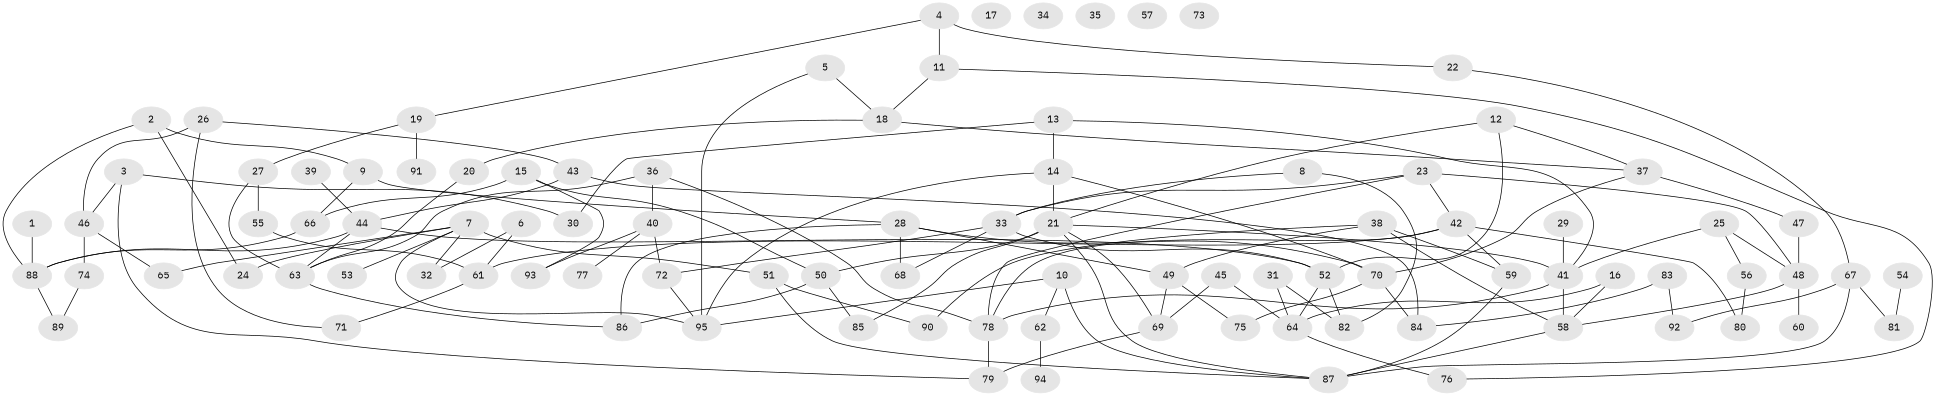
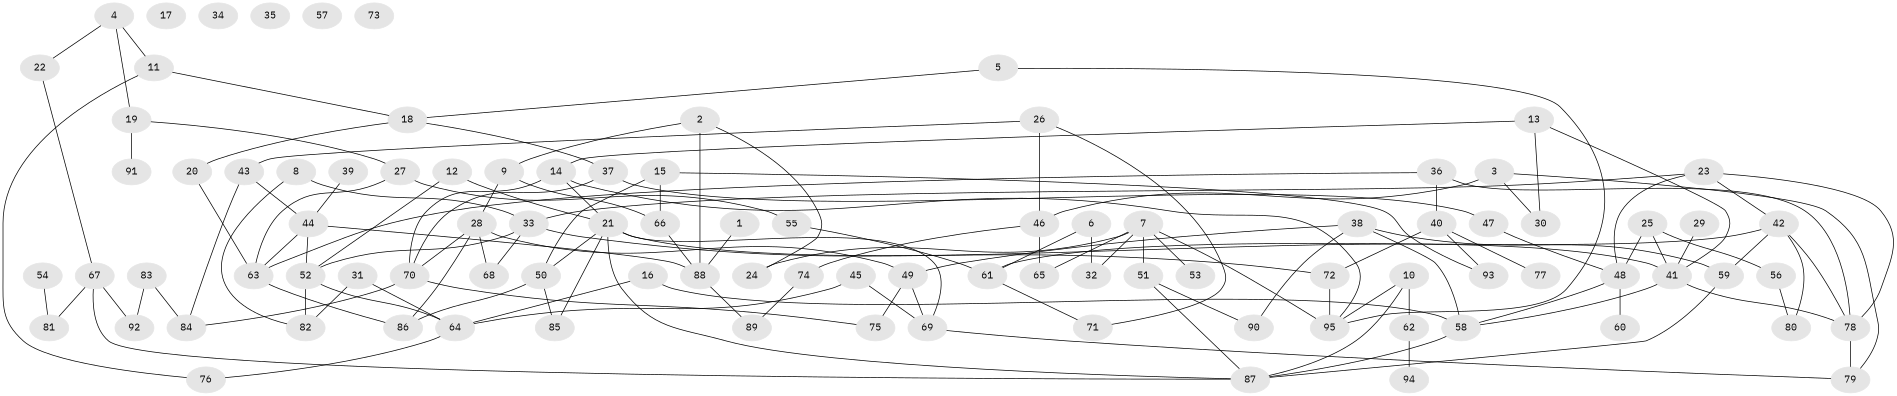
edge "12" -- "37": removed
